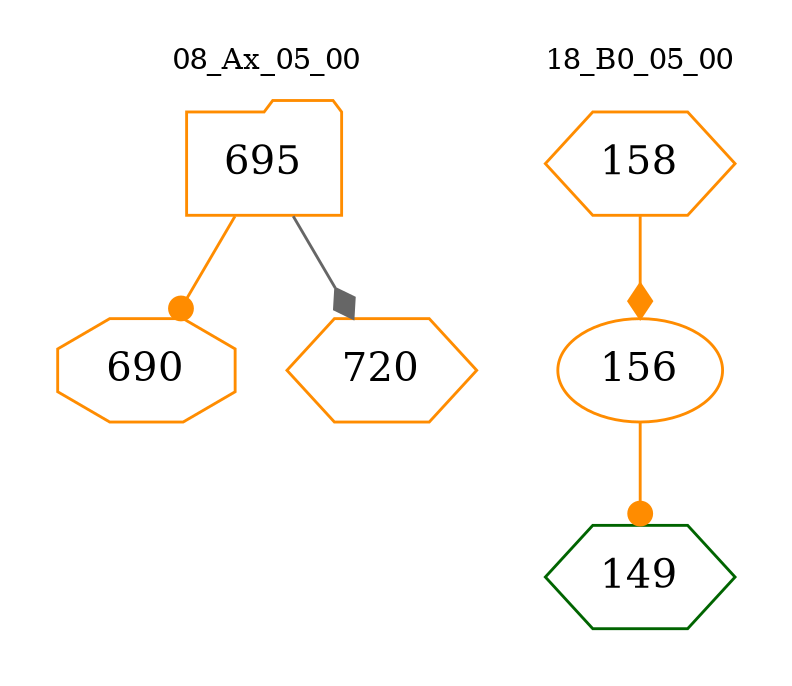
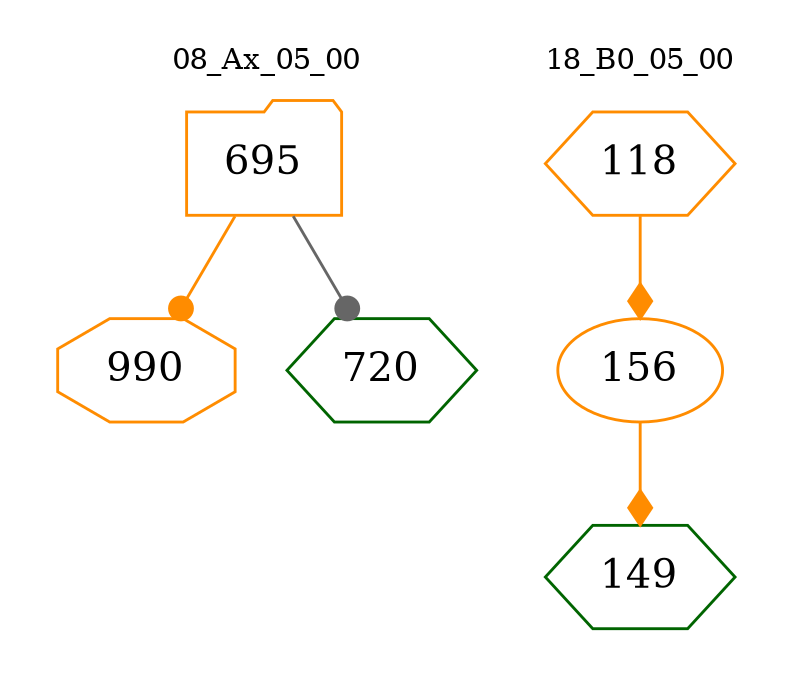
node "158": label "158" -> "118"
edge "695" -> "720": arrowhead diamond -> dot
node "690": label "690" -> "990"
node "720": color darkorange -> darkgreen
edge "156" -> "149": arrowhead dot -> diamond
